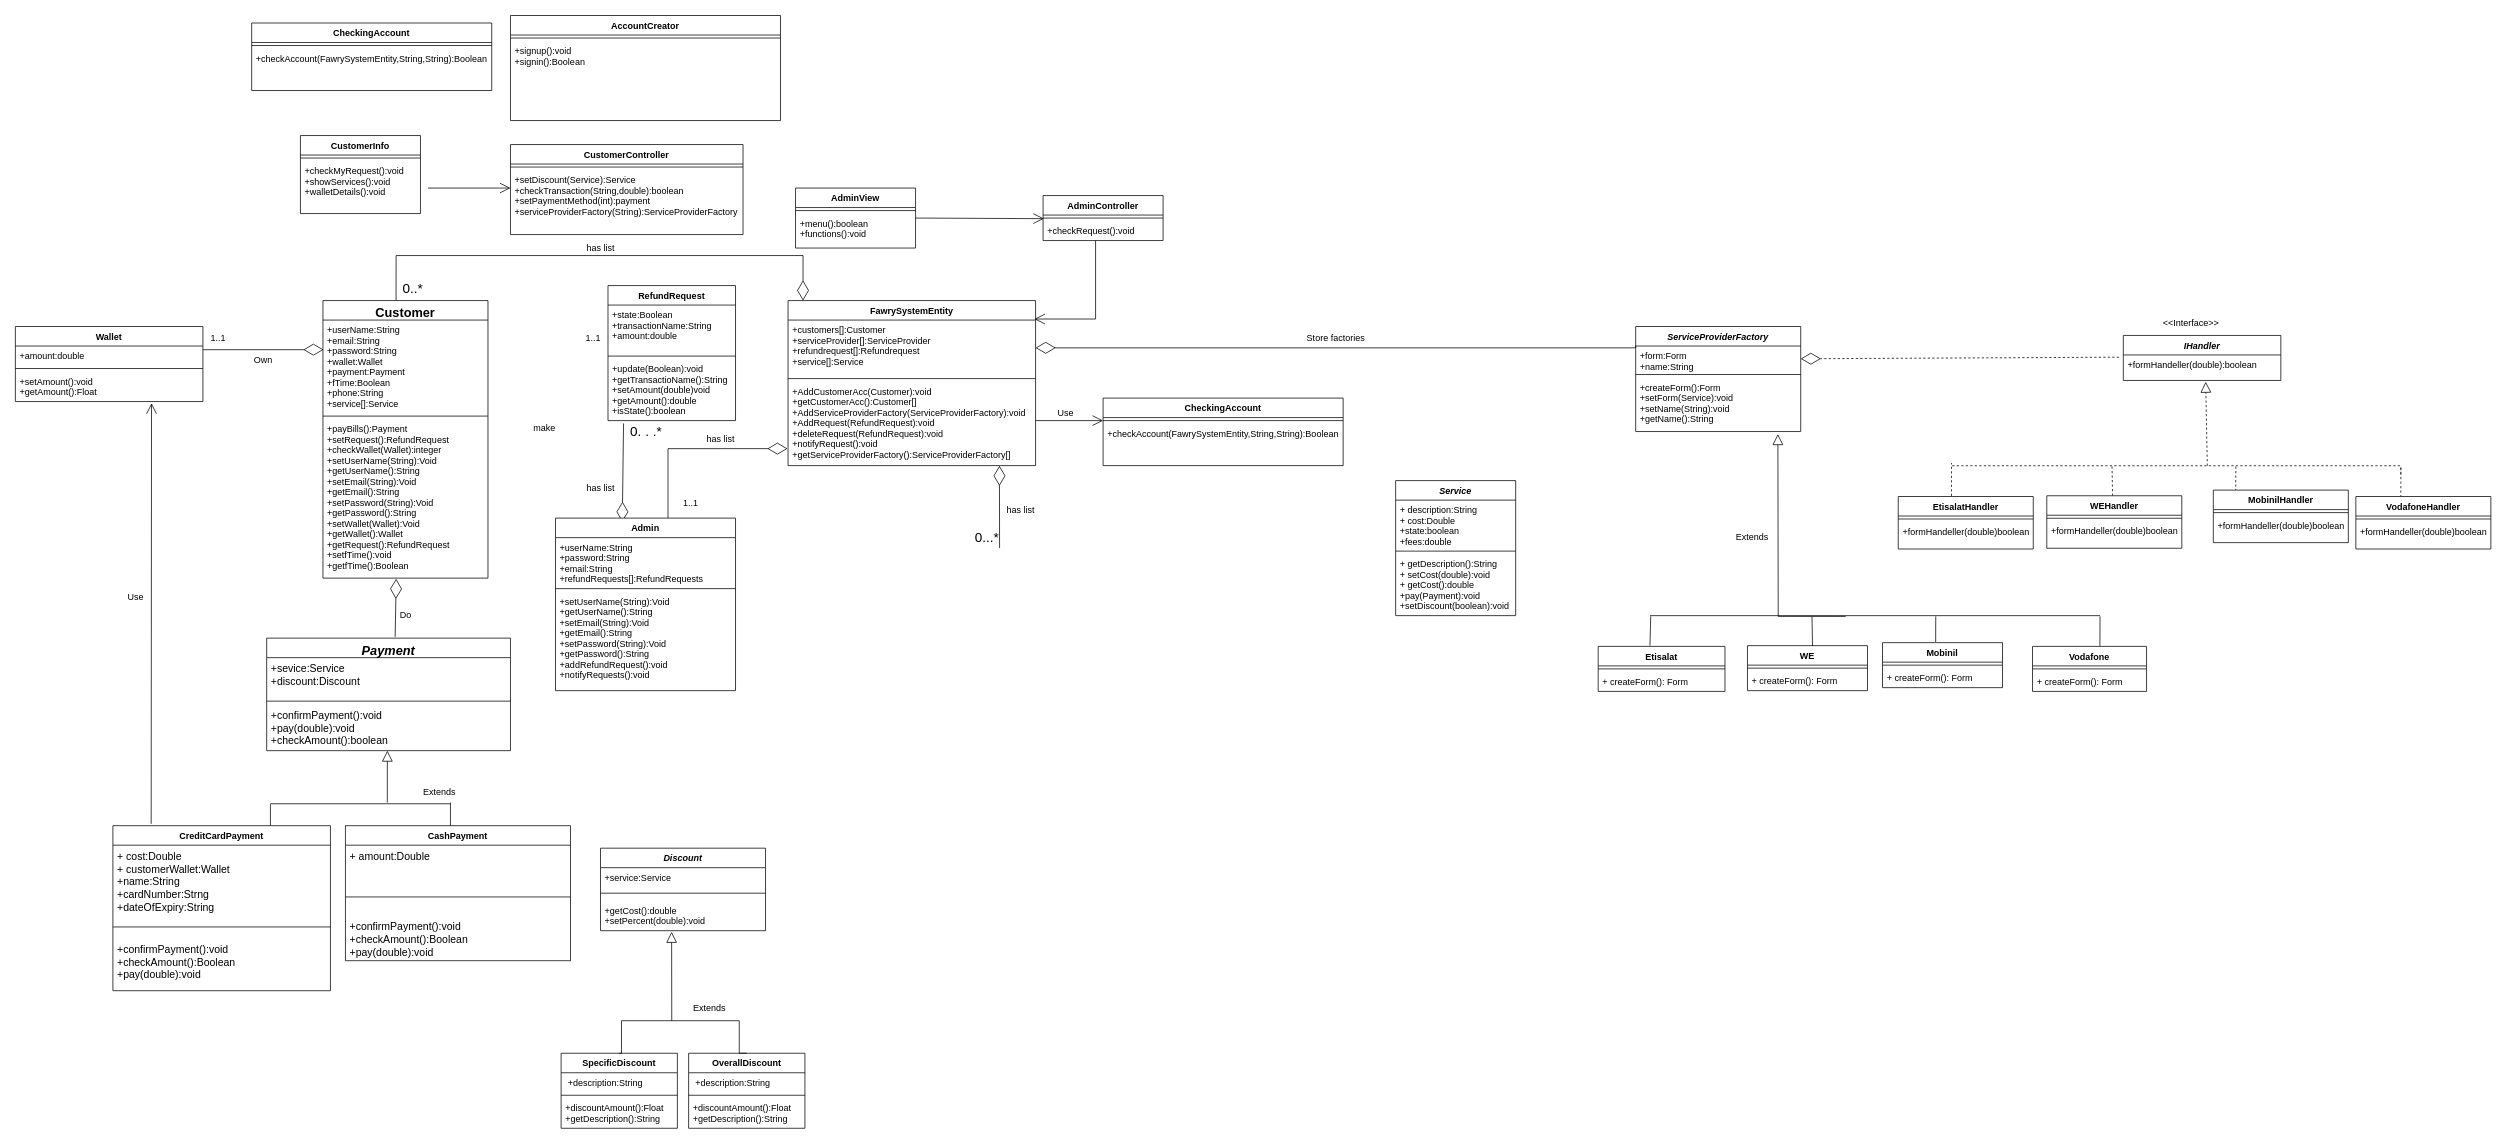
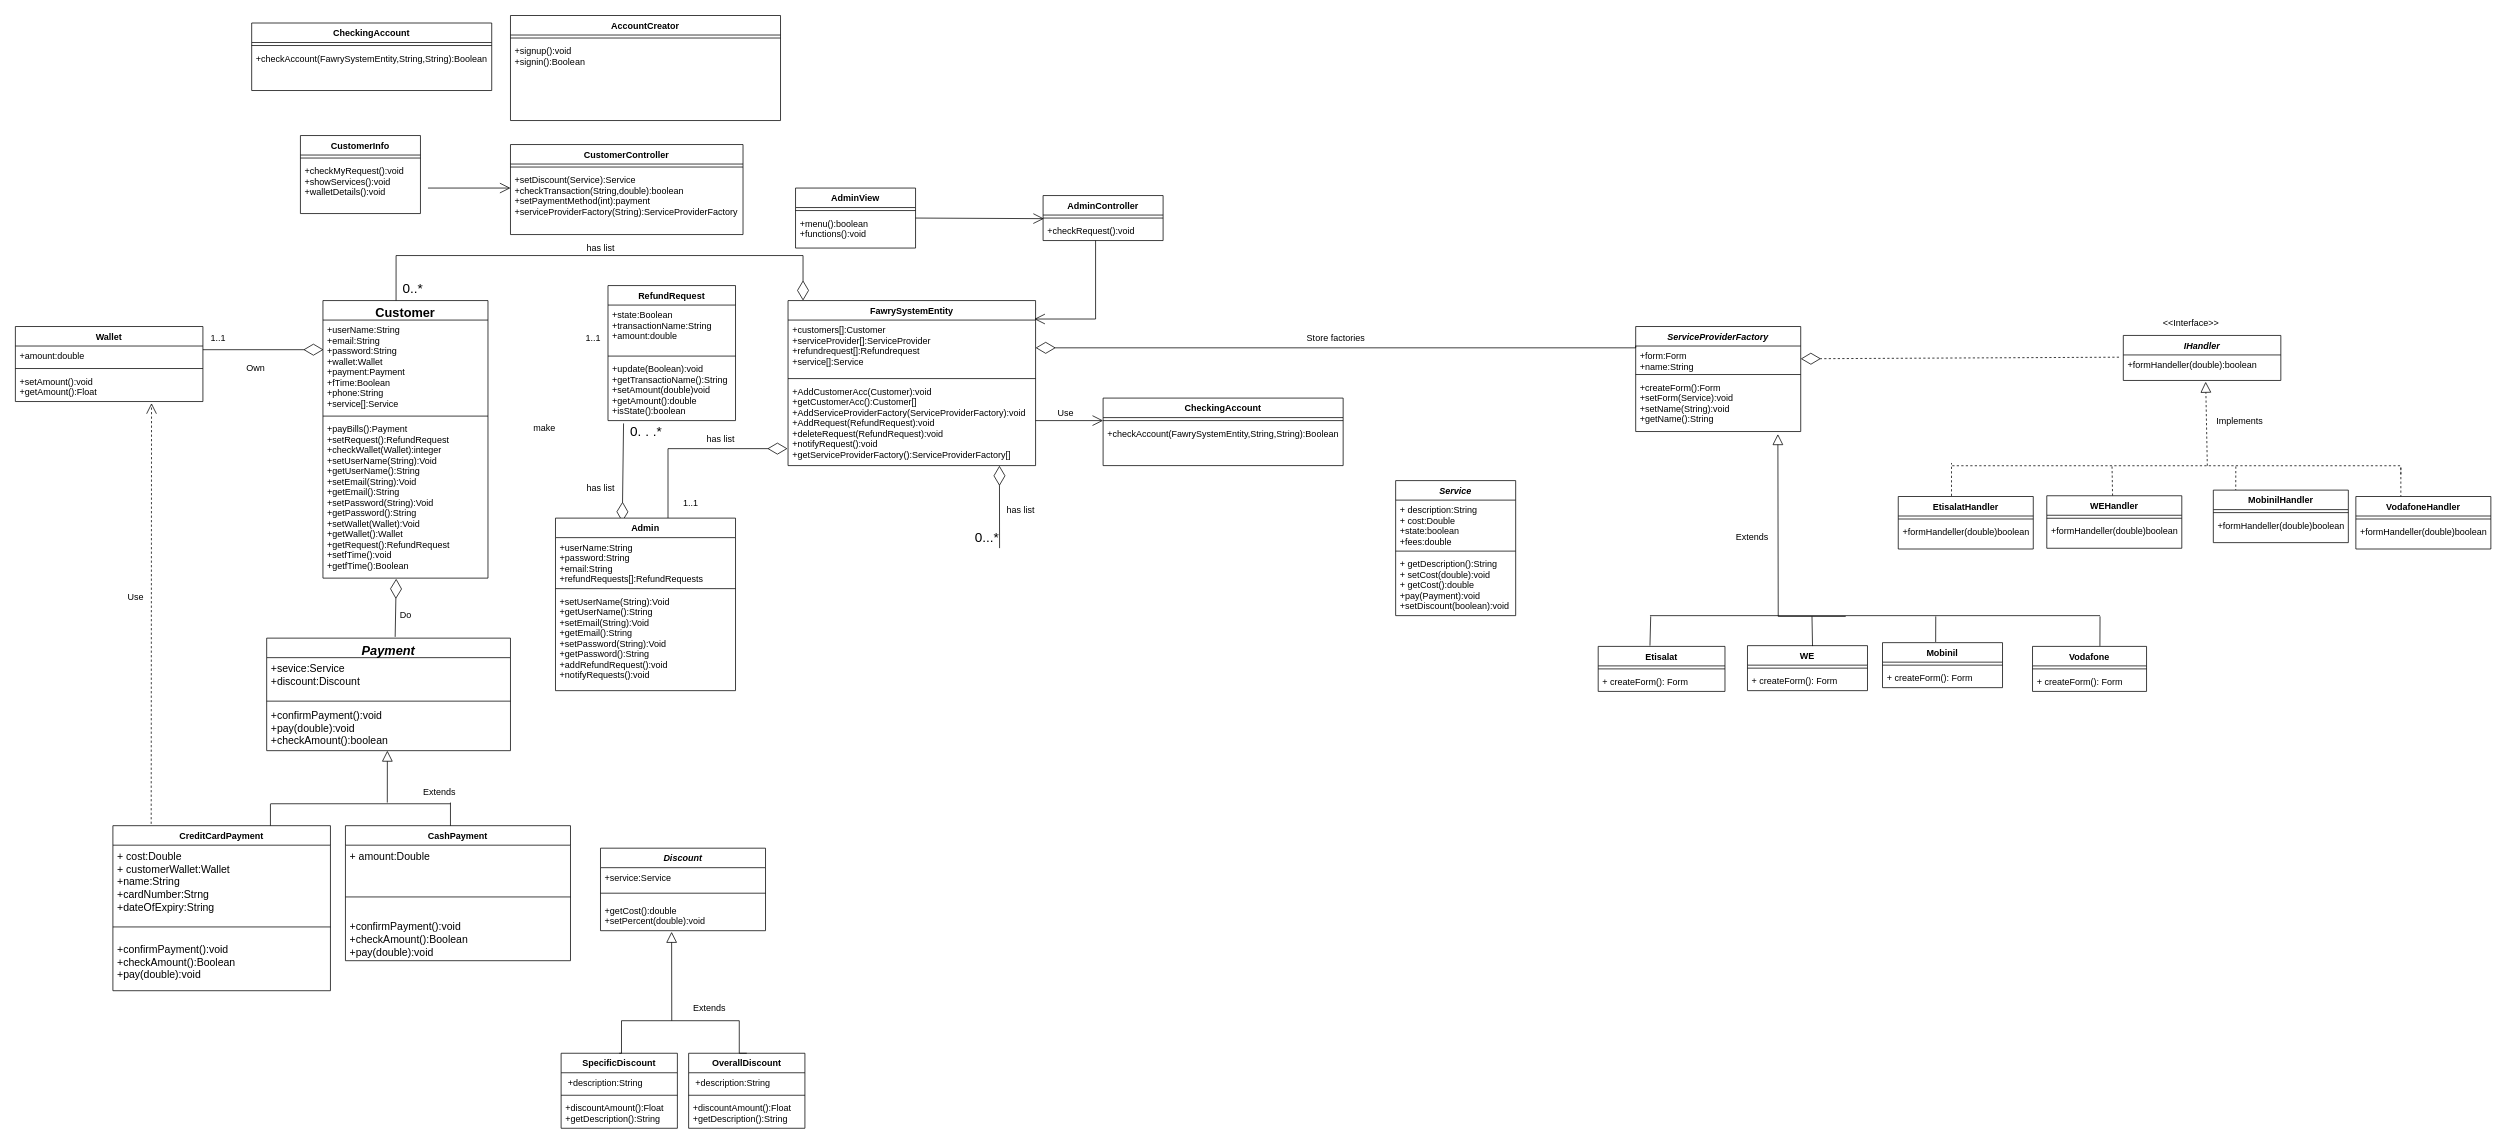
node "Own": moved (263, 360) -> (255, 368)
node "Implements": added
edge "CreditCardPayment" -> "+setAmount():void +getAmount():Float": style solid -> dashed
